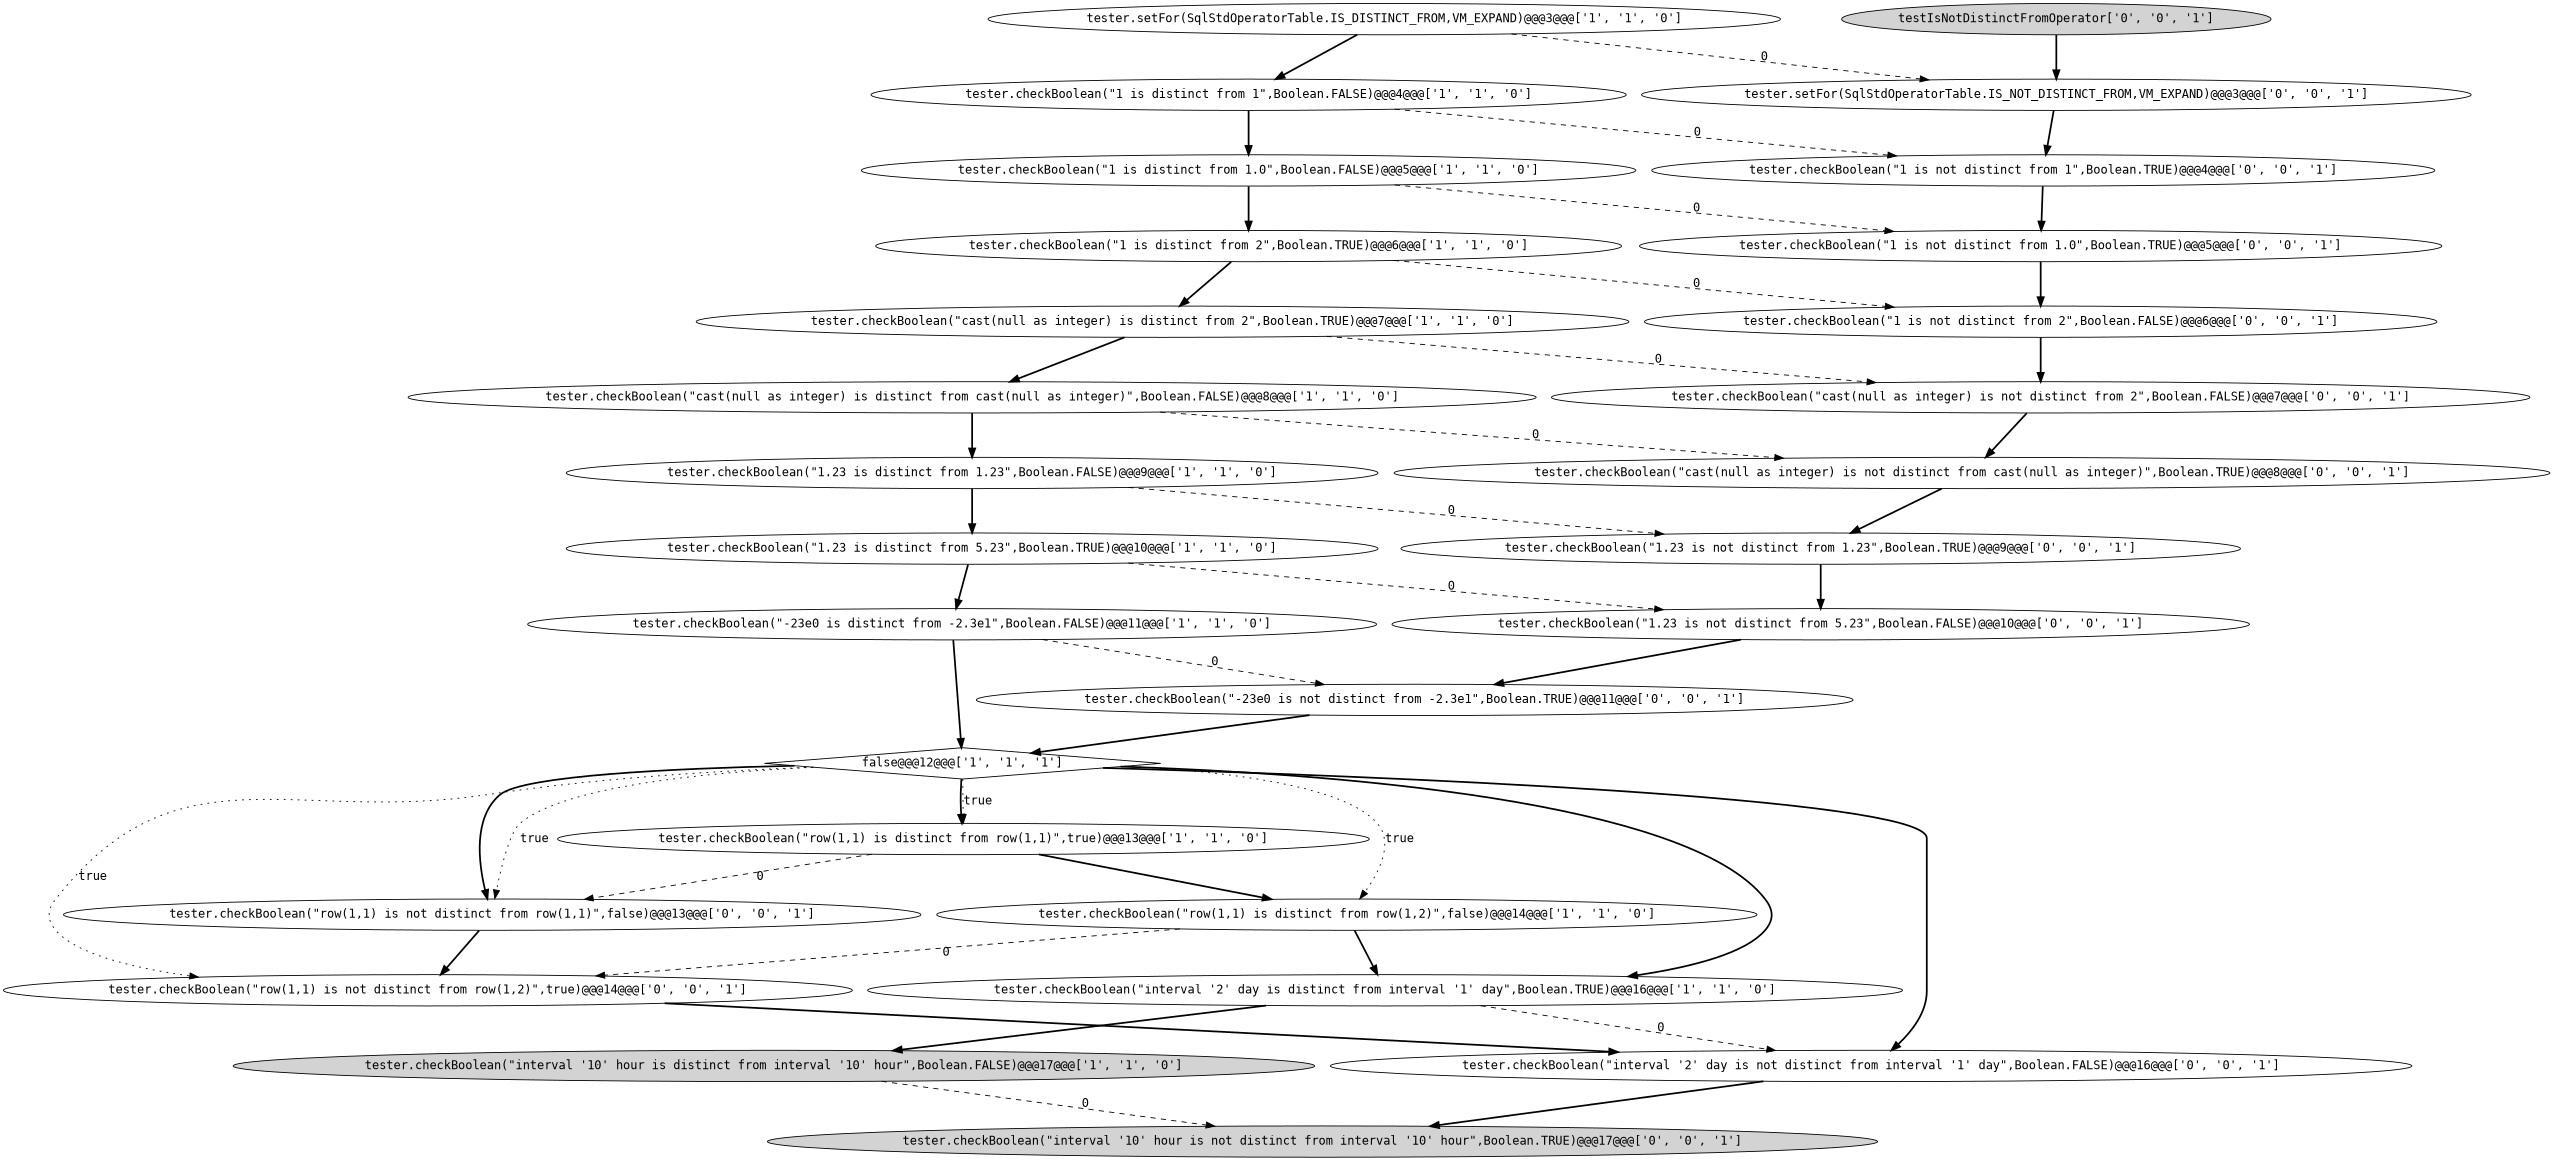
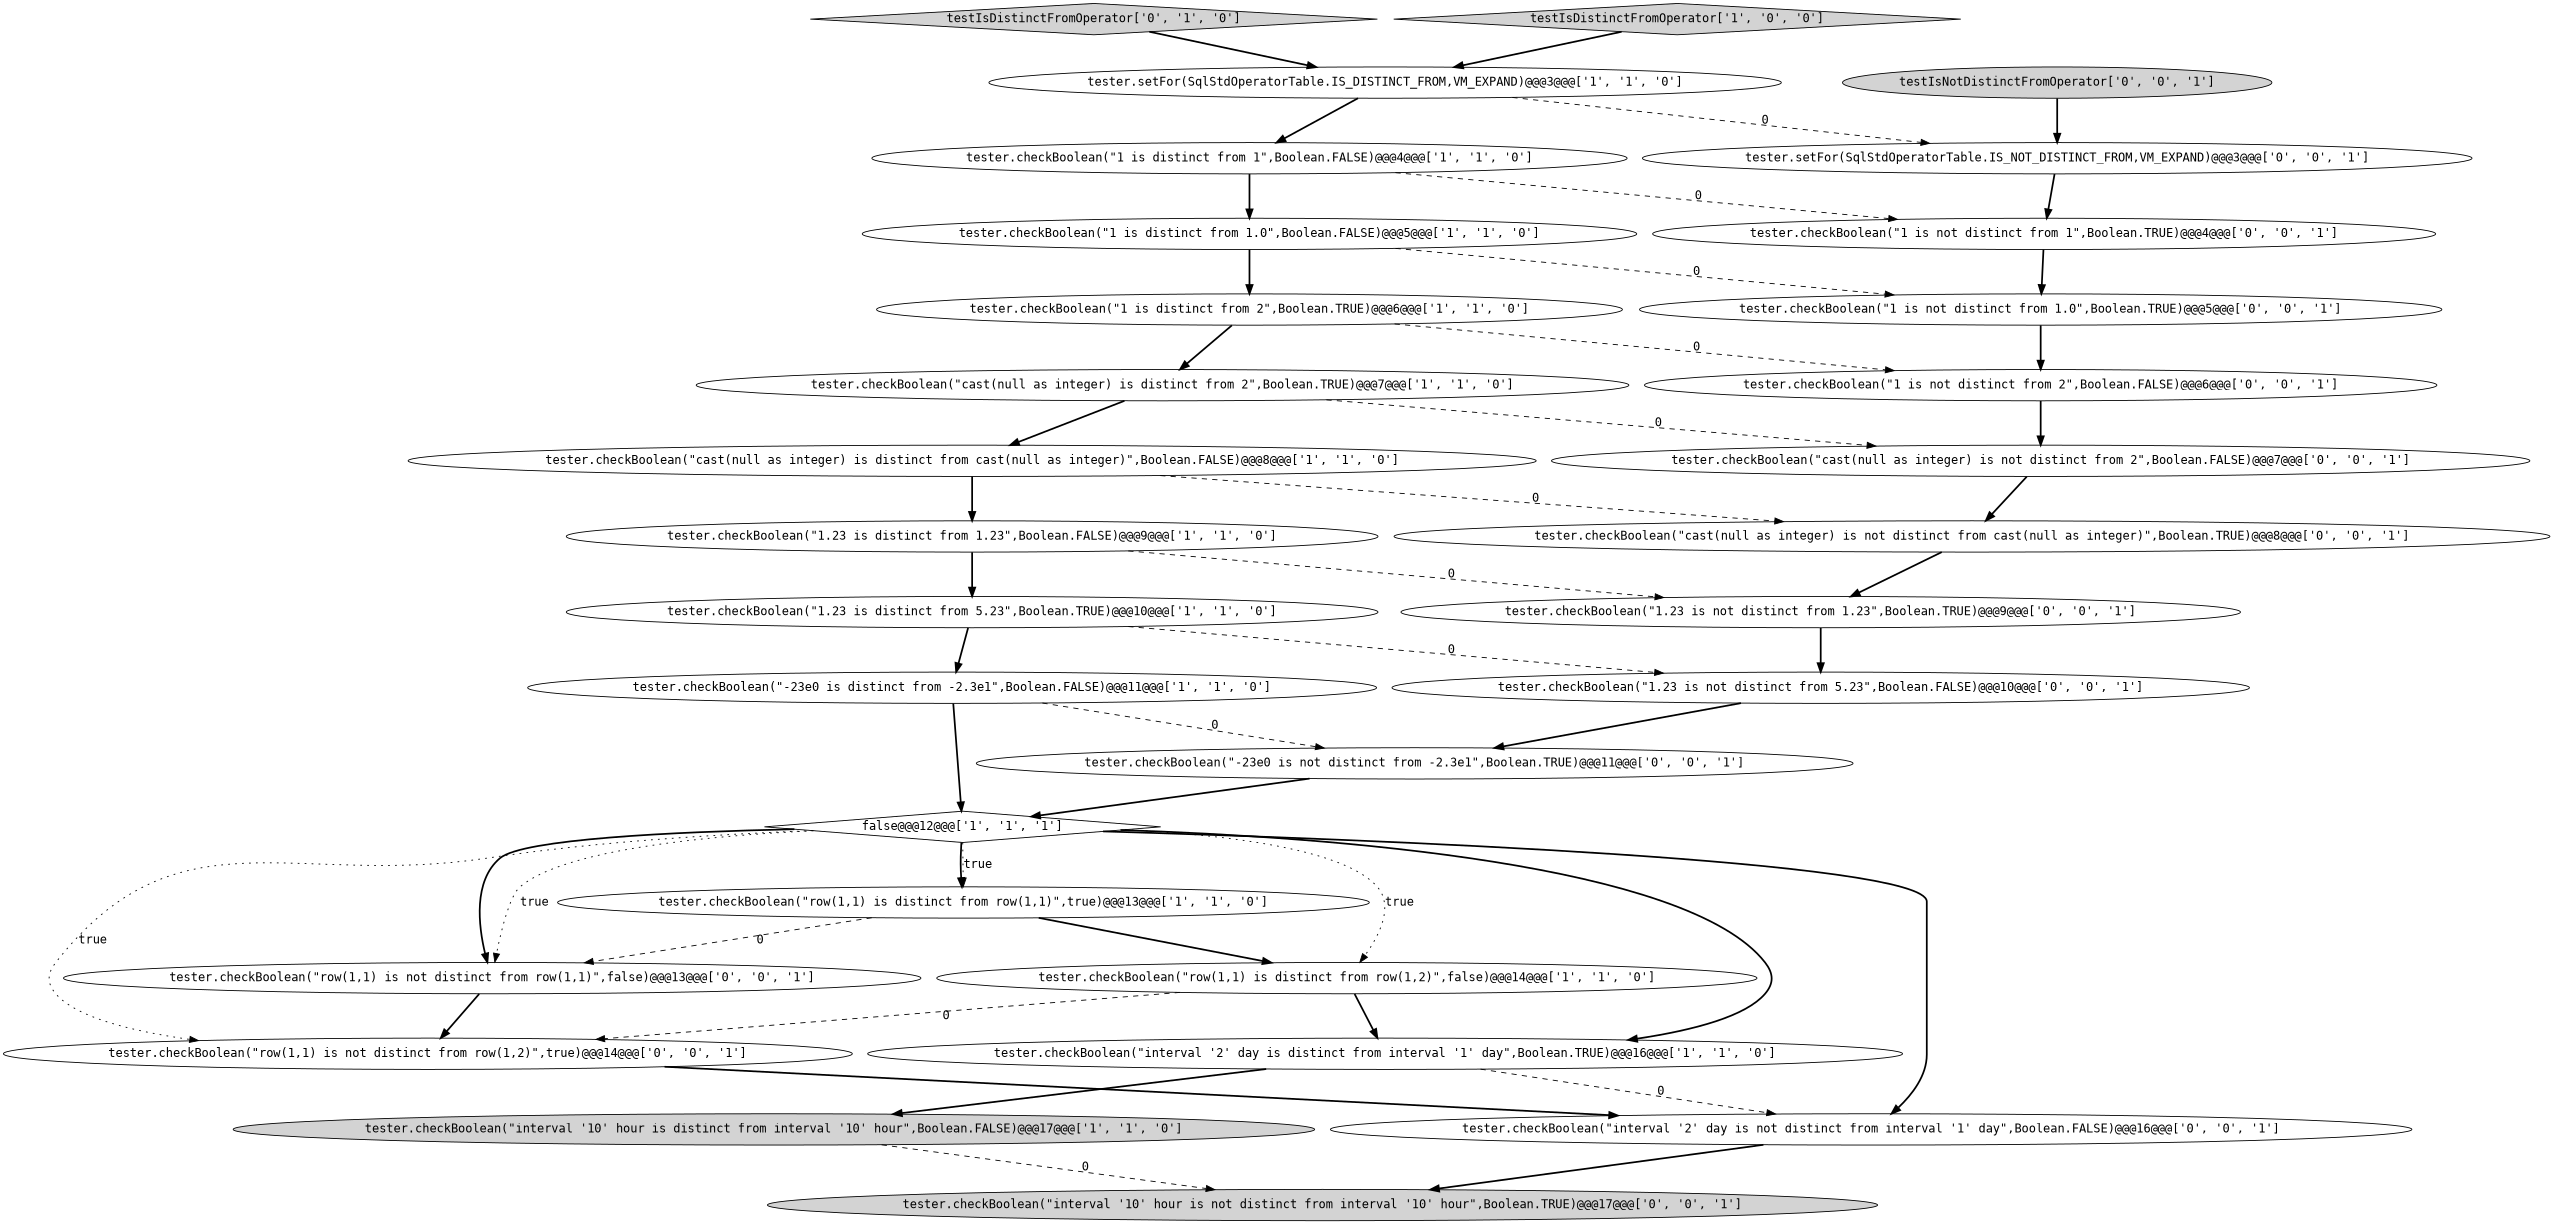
node "testIsDistinctFromOperator['0', '1', '0']": added
node "testIsDistinctFromOperator['1', '0', '0']": added
